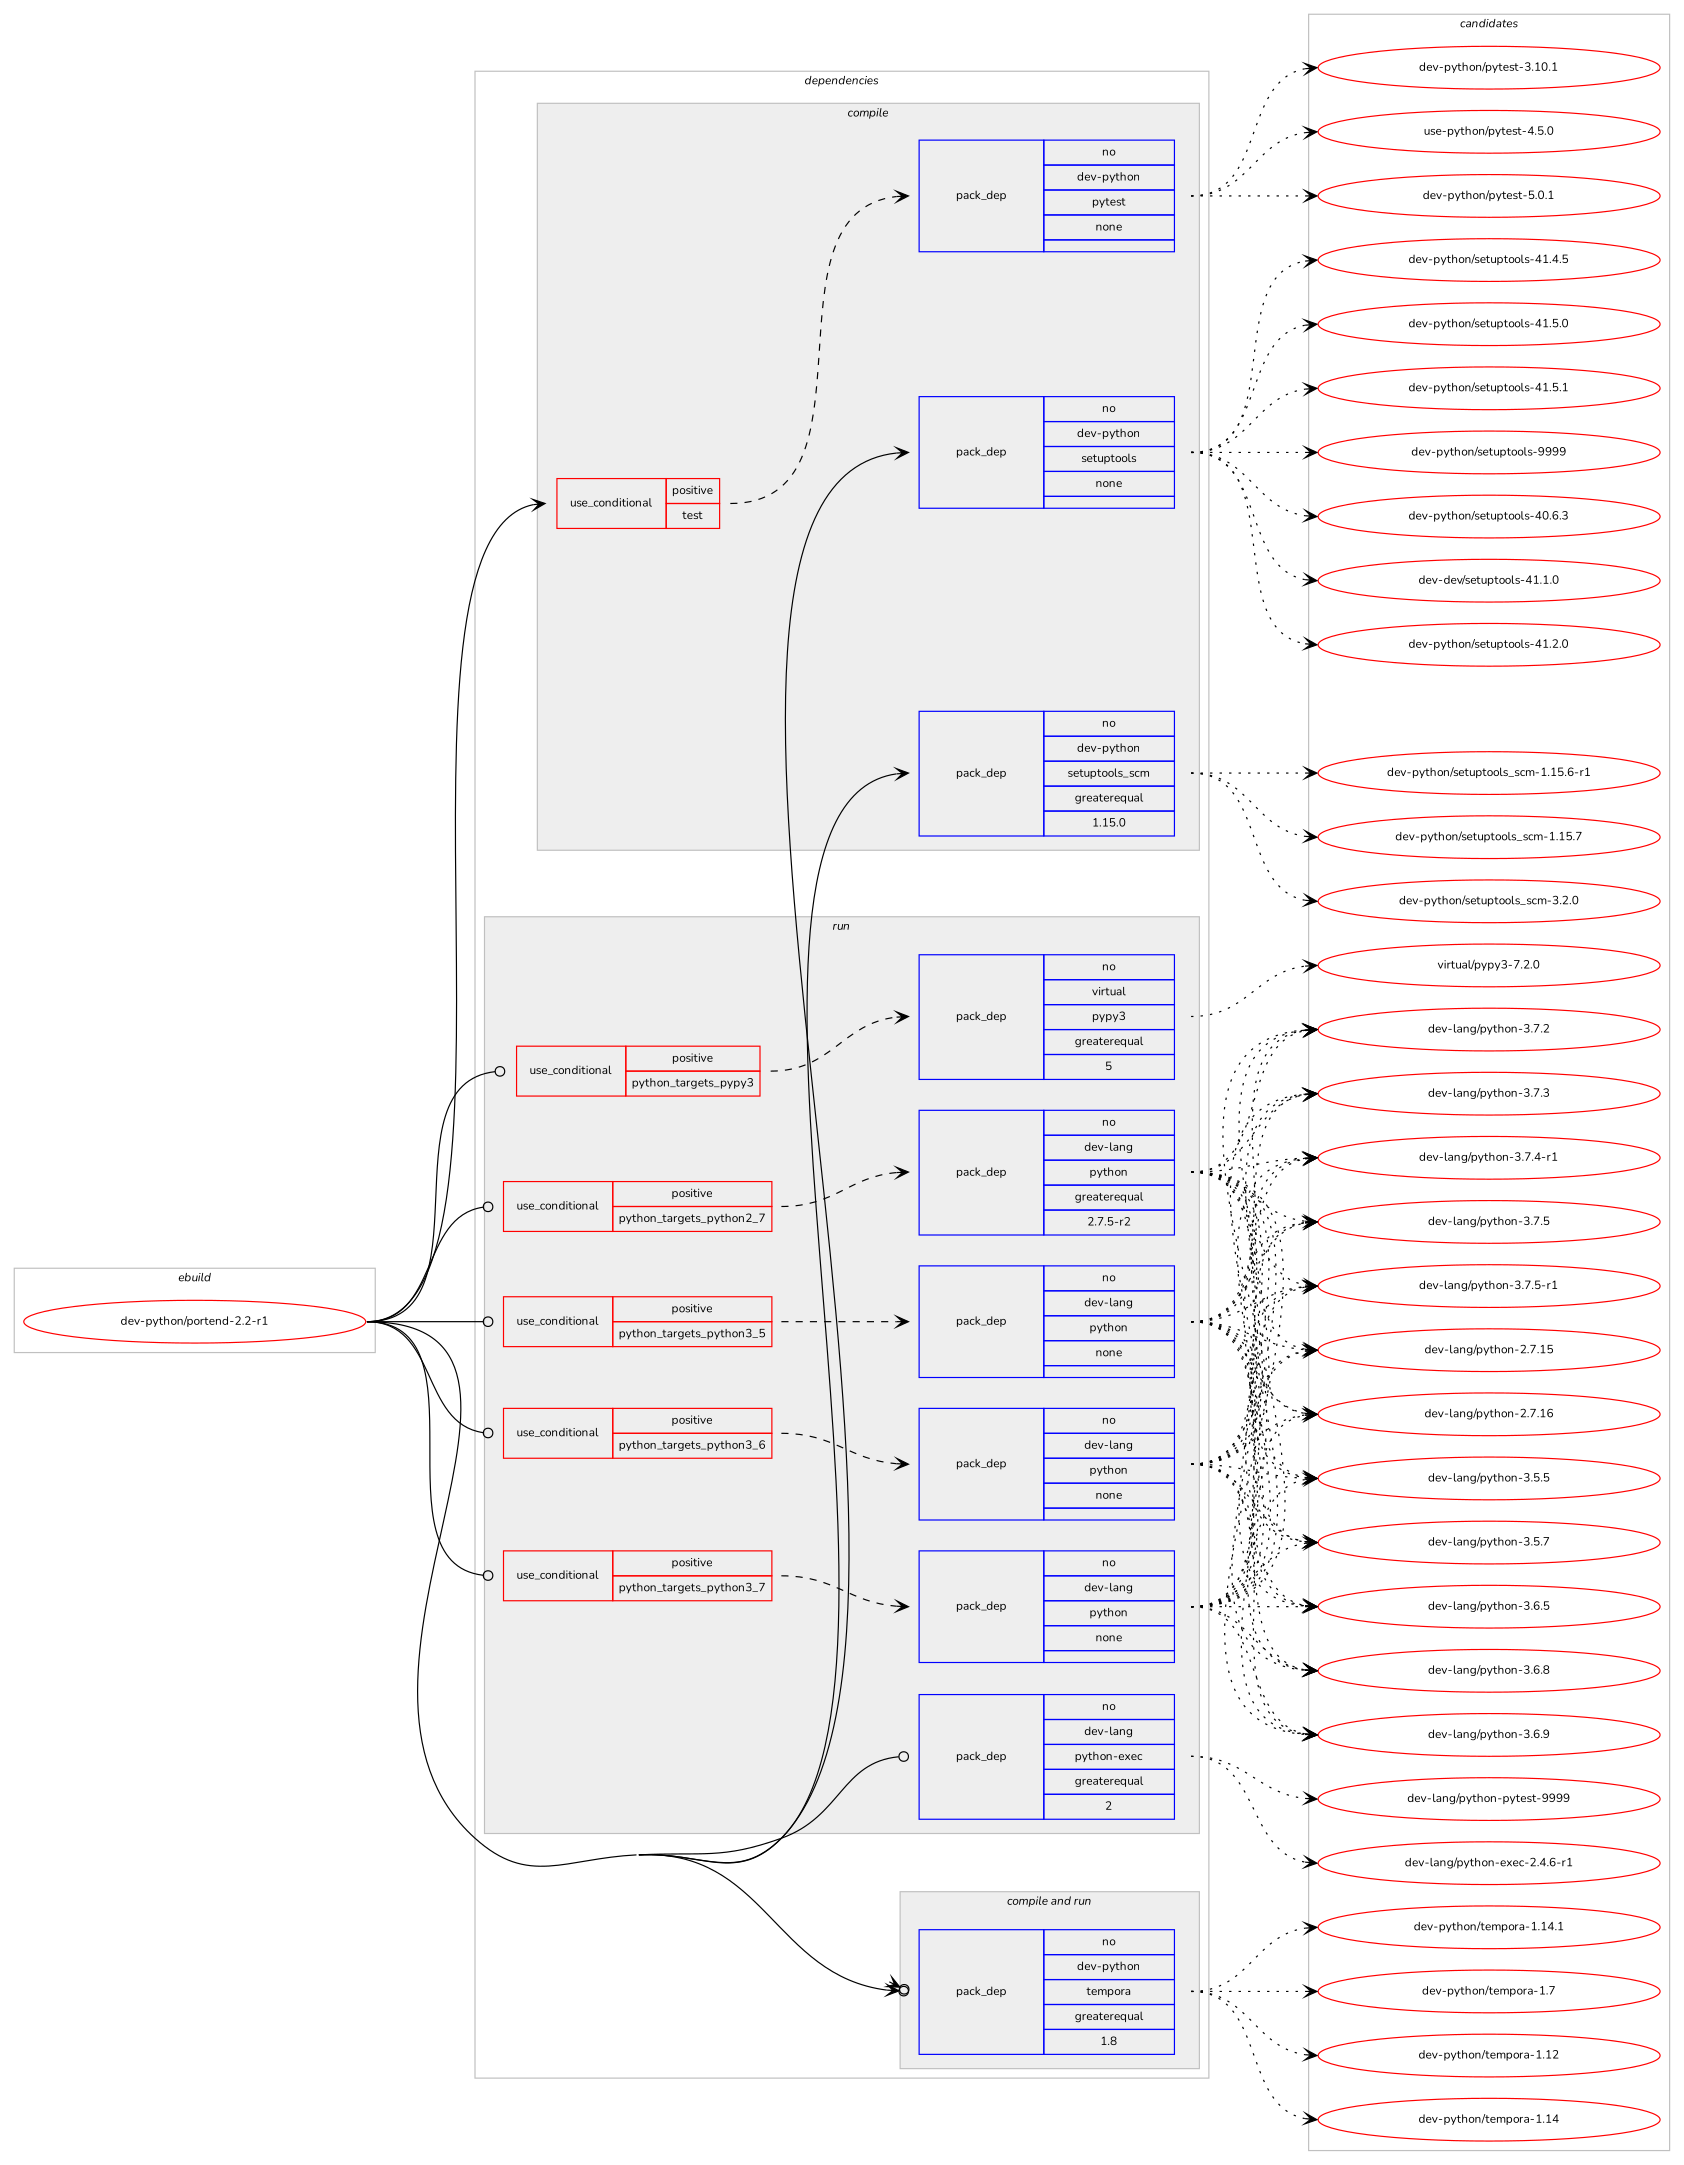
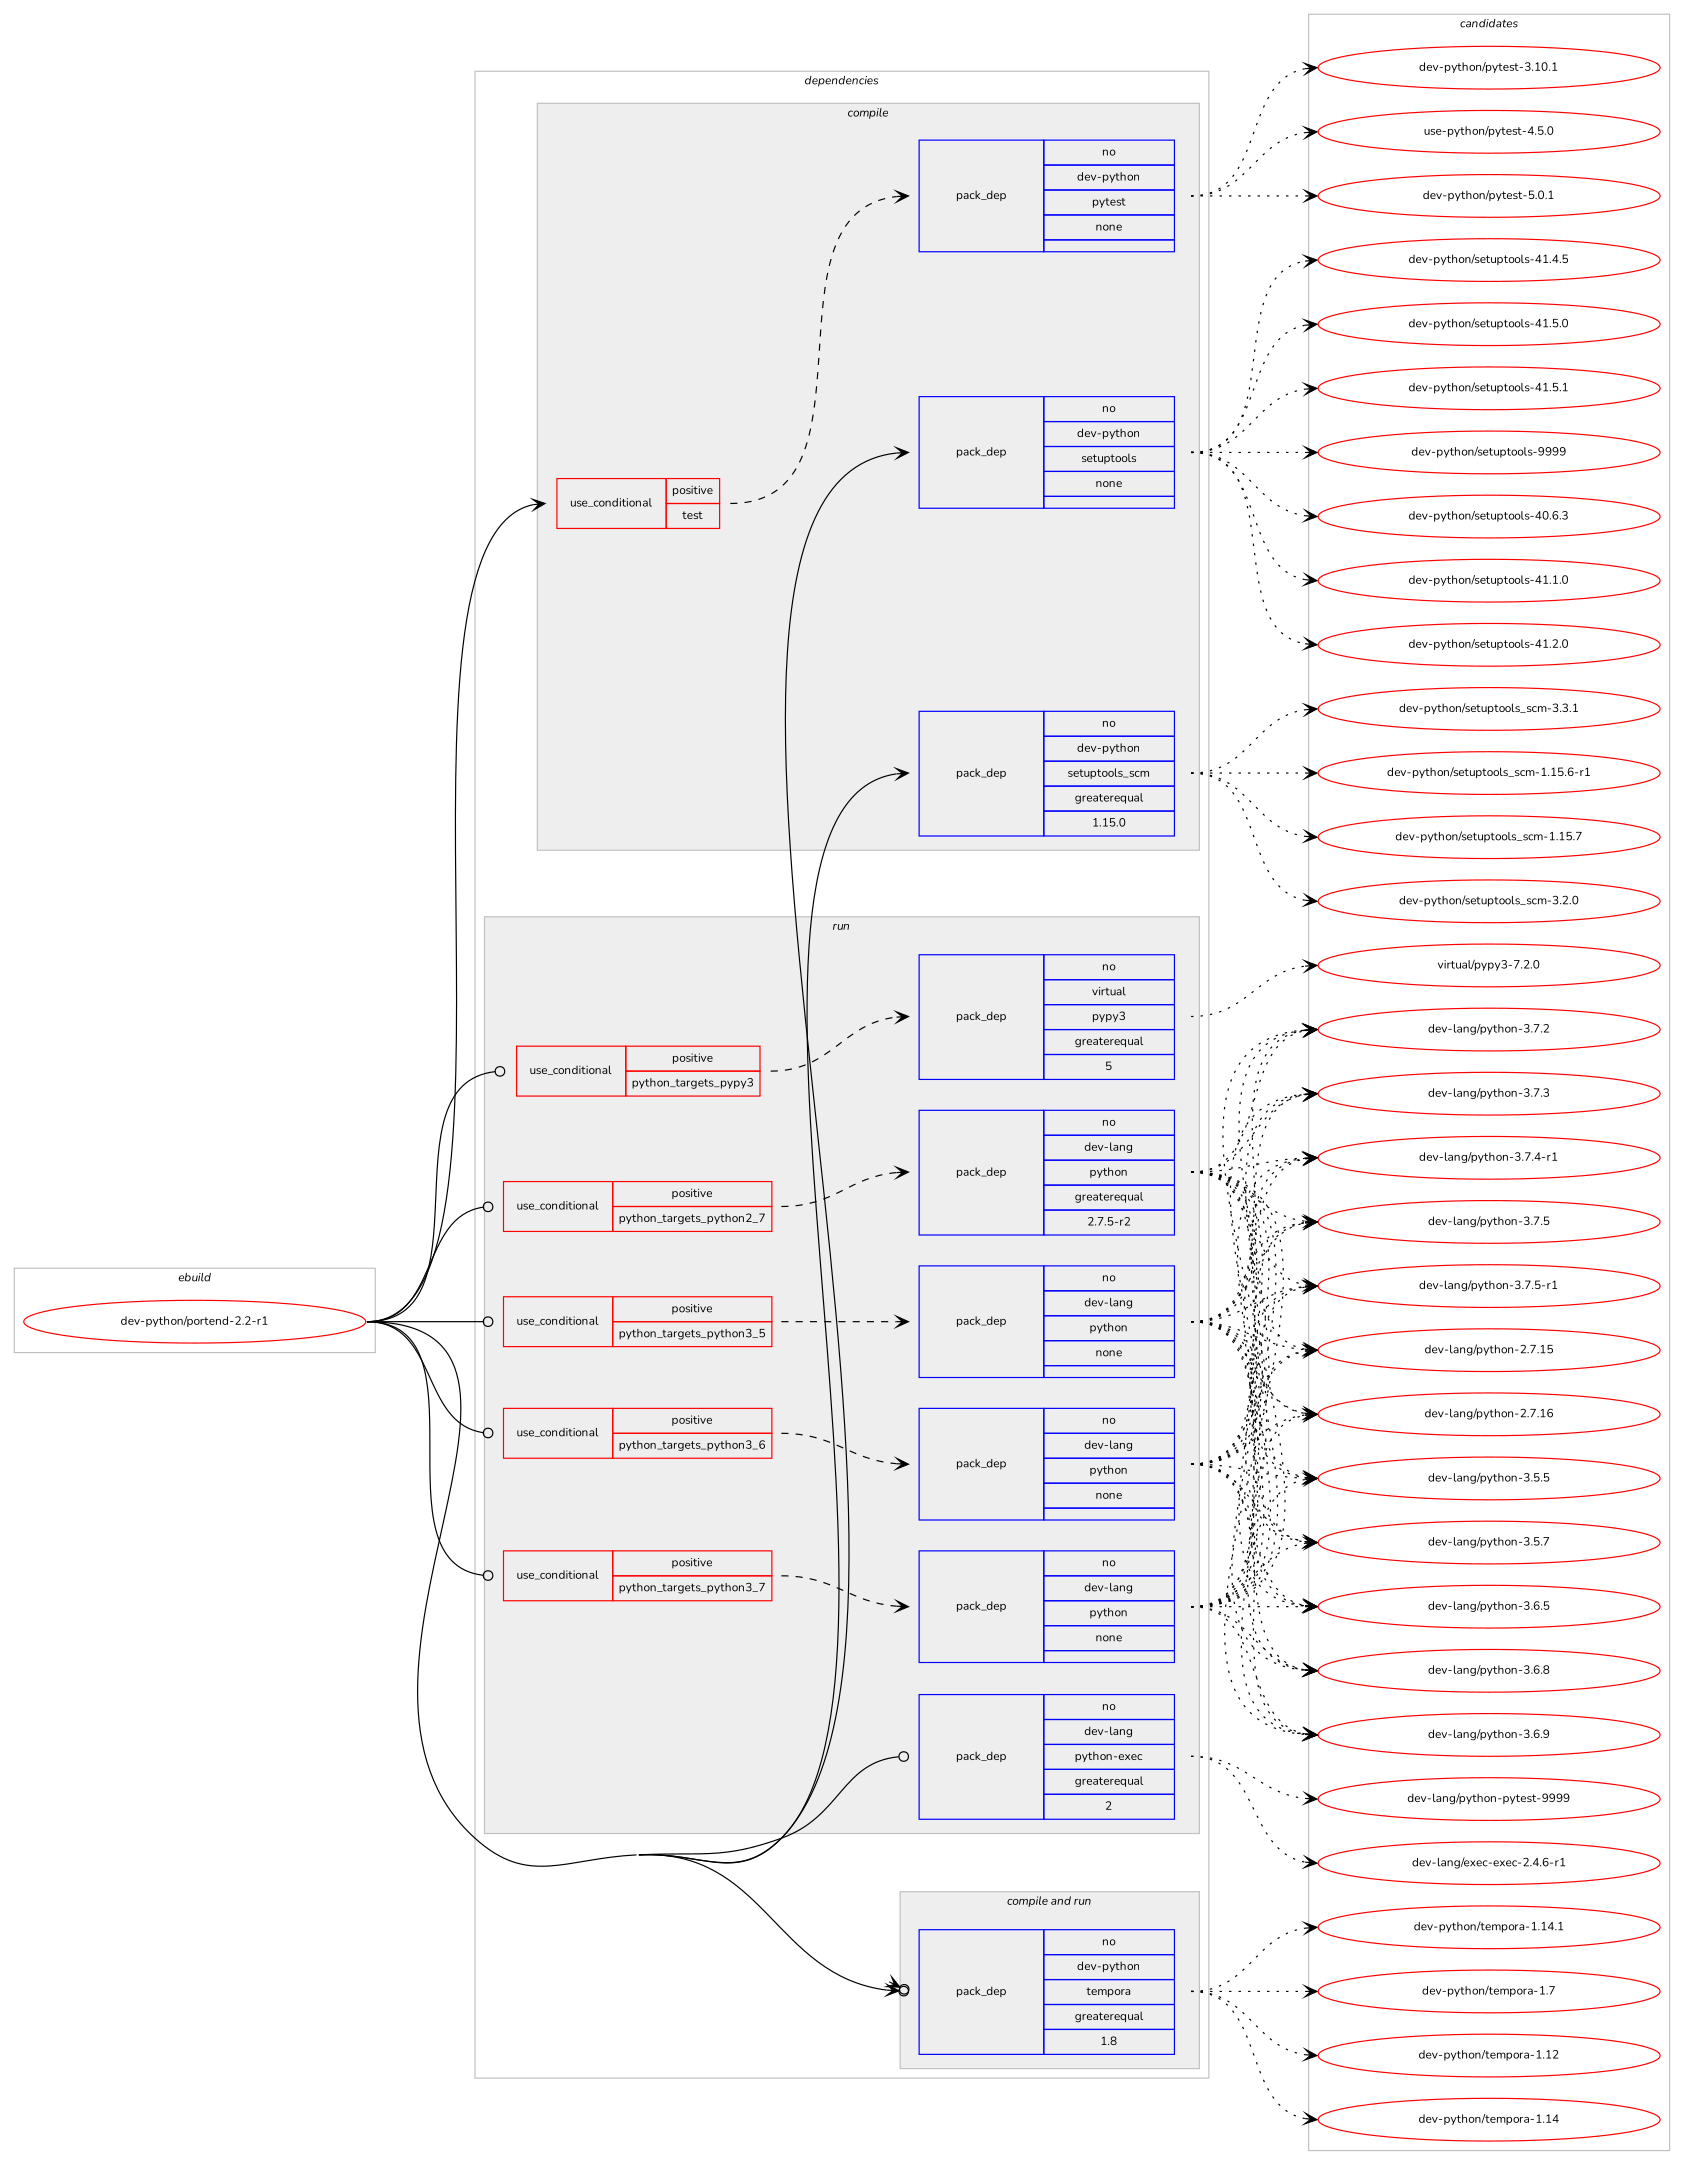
node "dev-dev/setuptools-41.1.0": label "dev-dev/setuptools-41.1.0" -> "dev-python/setuptools-41.1.0"
node "dev-python/setuptools_scm-3.3.1": added
node "dev-lang/python-exec-2.4.6-r1": label "dev-lang/python-exec-2.4.6-r1" -> "dev-lang/exec-exec-2.4.6-r1"
